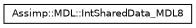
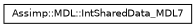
node "Assimp::MDL::IntSharedData_MDL8": label "Assimp::MDL::IntSharedData_MDL8" -> "Assimp::MDL::IntSharedData_MDL7"
